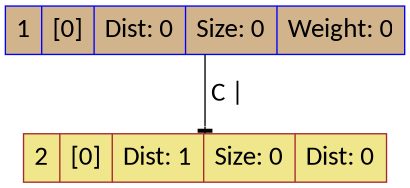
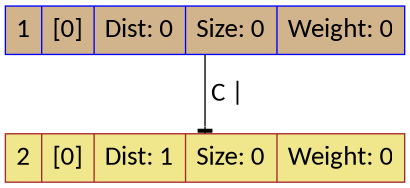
node "2": text "Dist: 0" -> "Weight: 0"
